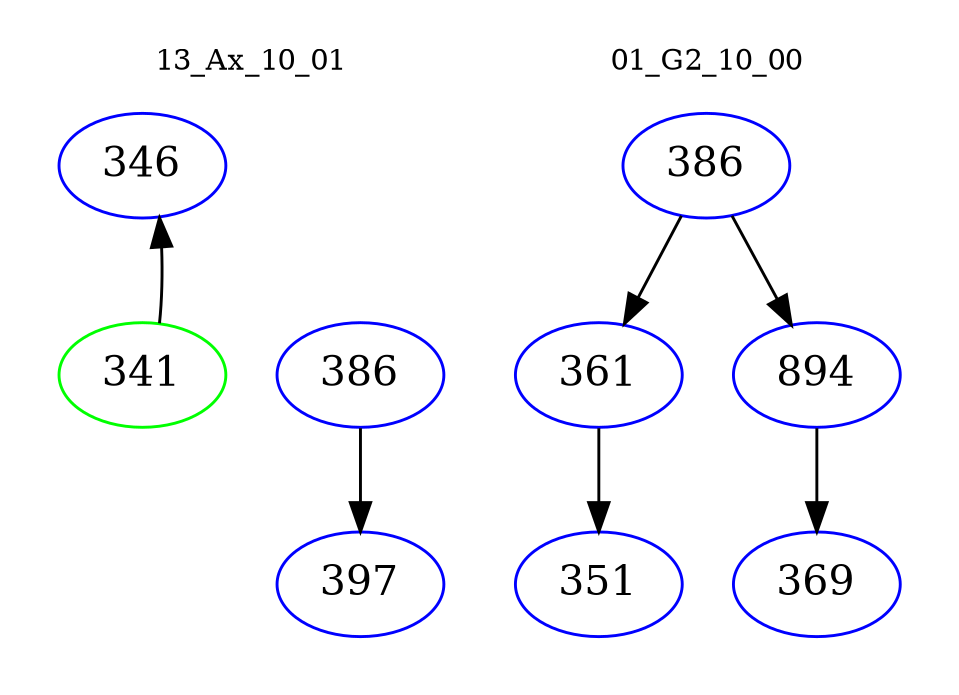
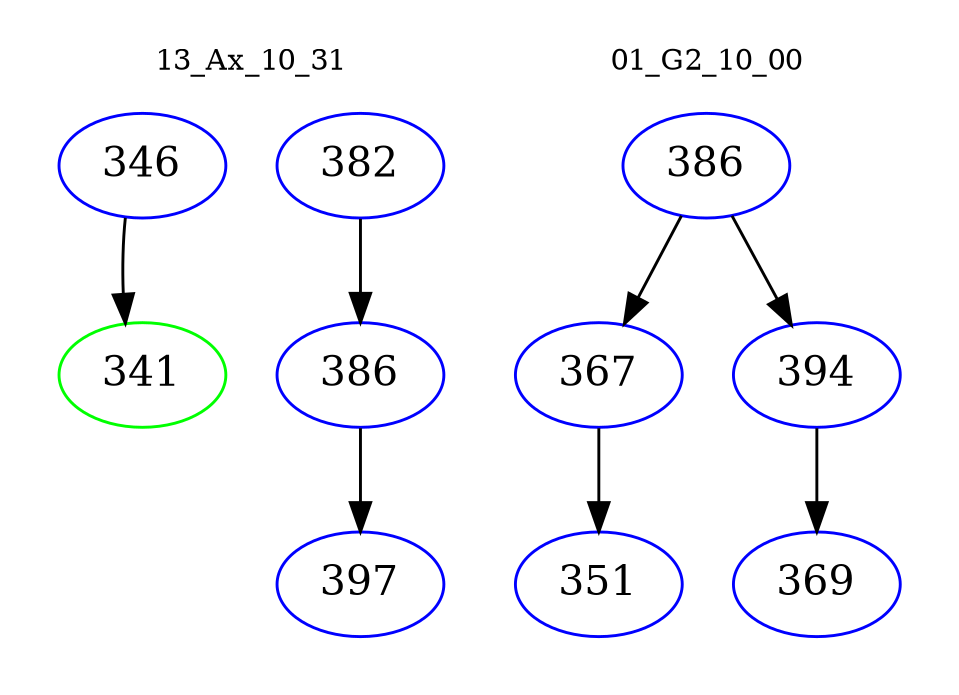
cluster "13_Ax_10_01": label "13_Ax_10_01" -> "13_Ax_10_31"
node "382": added
edge "341" -> "346": reversed
node "361": label "361" -> "367"
node "894": label "894" -> "394"
